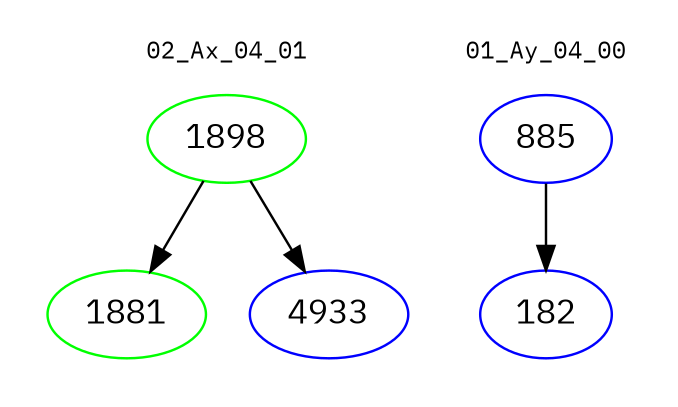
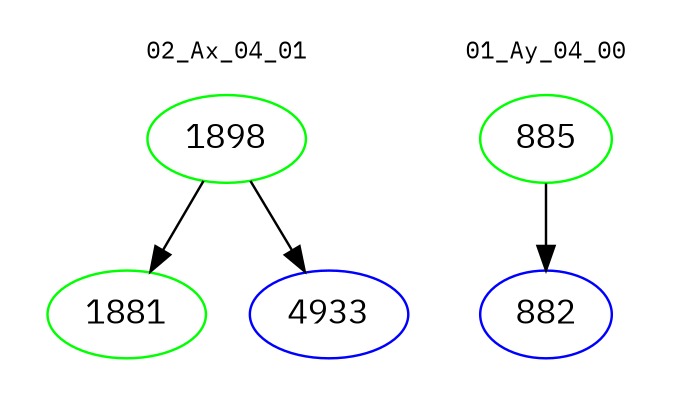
node "885": color blue -> green
node "182": label "182" -> "882"
